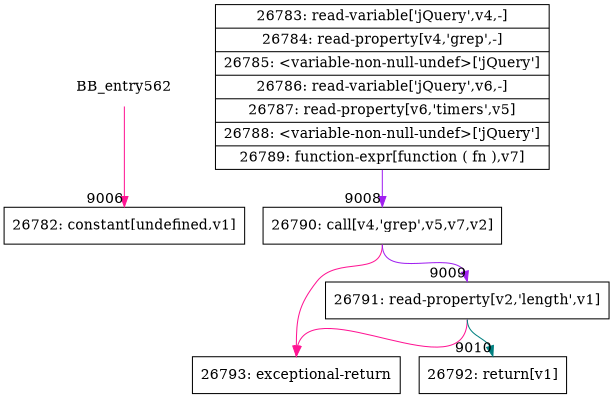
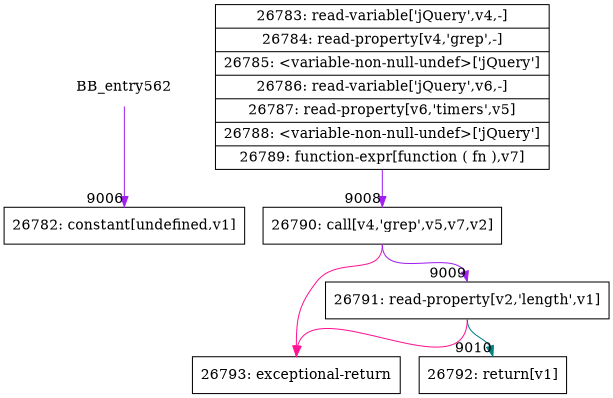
edge "BB_entry562" -> "26782: constant[undefined,v1]": color deeppink -> purple
